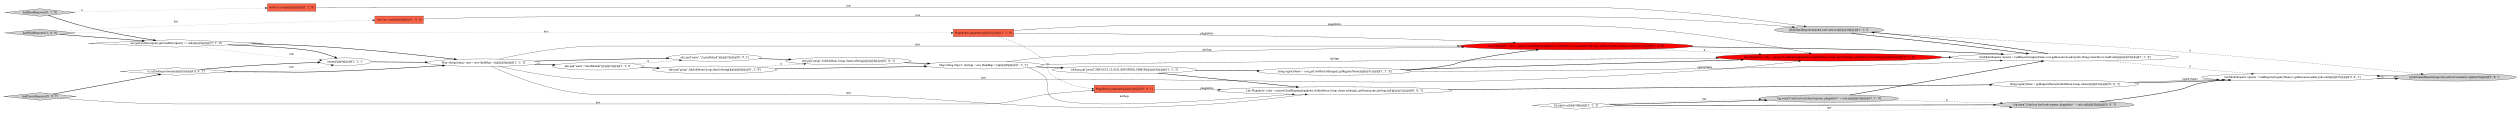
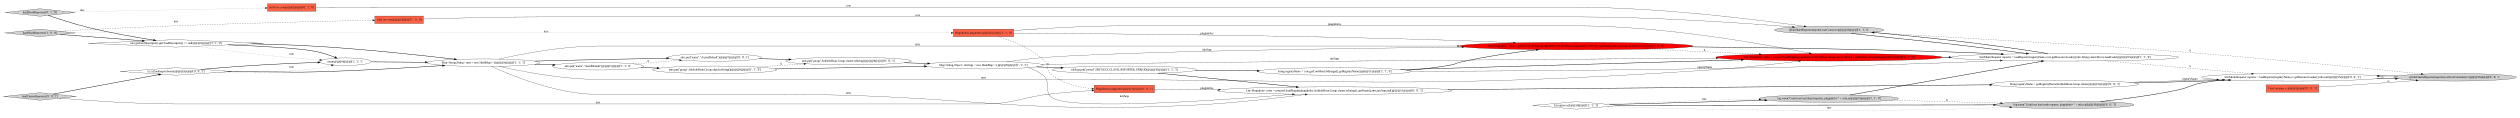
edge "loadShardReporters['0', '1', '0']" -> "SolrCore core@@@2@@@['0', '1', '0']": label "cc" -> "true"
edge "loadShardReporters['1', '0', '0']" -> "SolrCore core@@@2@@@['1', '0', '0']": style dotted -> dashed
node "CoreContainer cc@@@2@@@['0', '0', '1']": added
